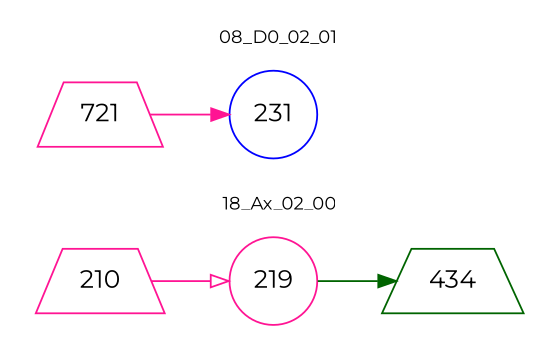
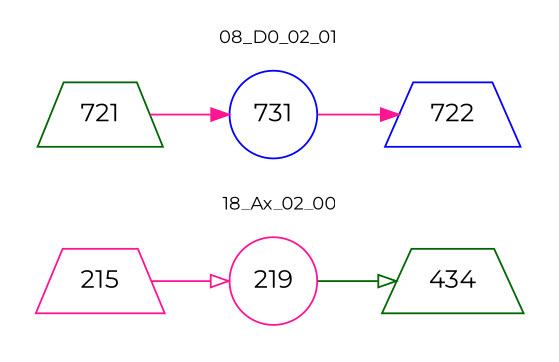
node "721": color deeppink -> darkgreen
node "231": label "231" -> "731"
node "722": added
node "210": label "210" -> "215"
edge "219" -> "434": arrowhead normal -> onormal
